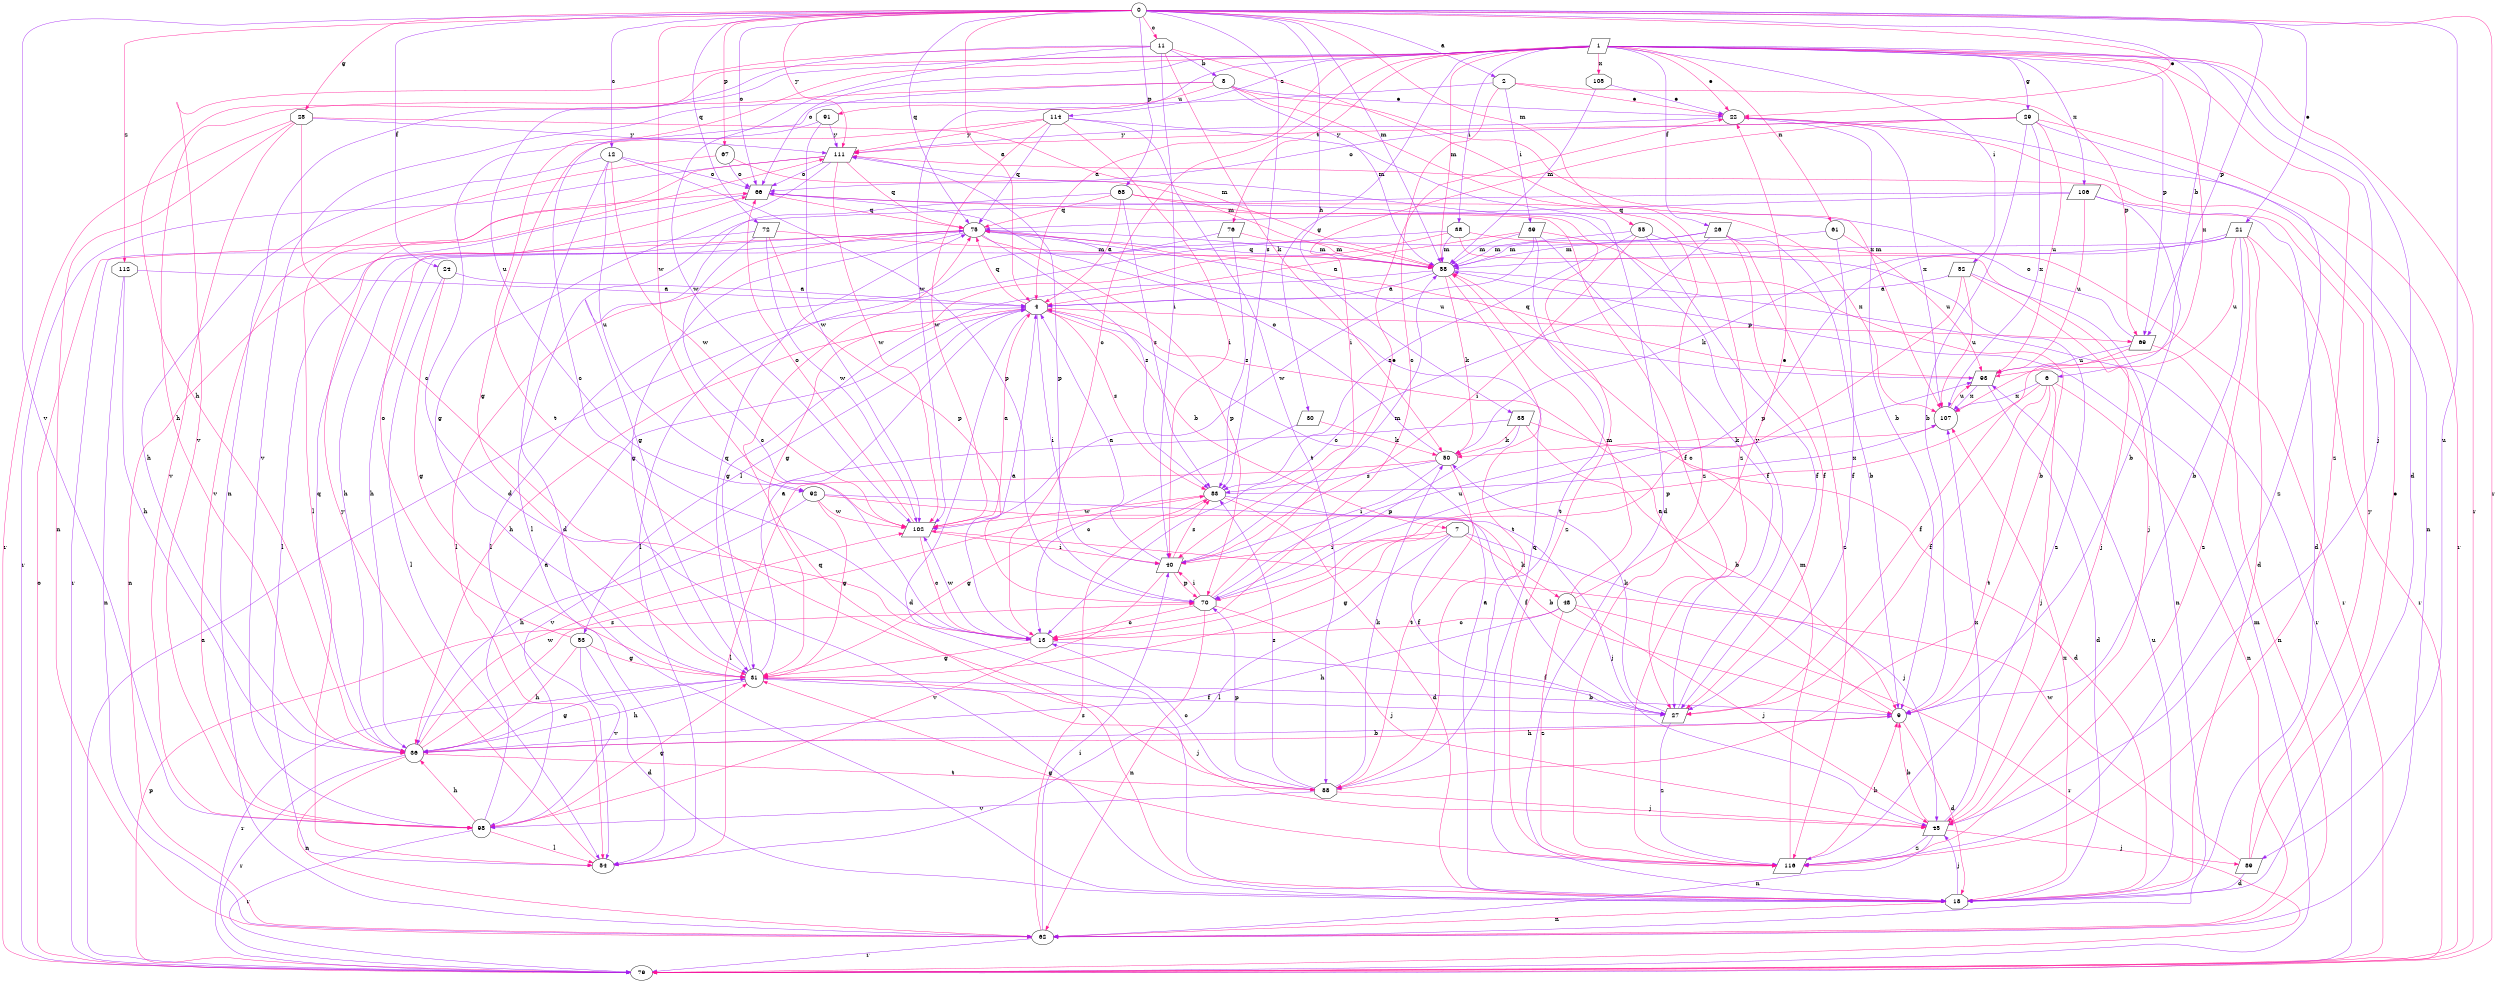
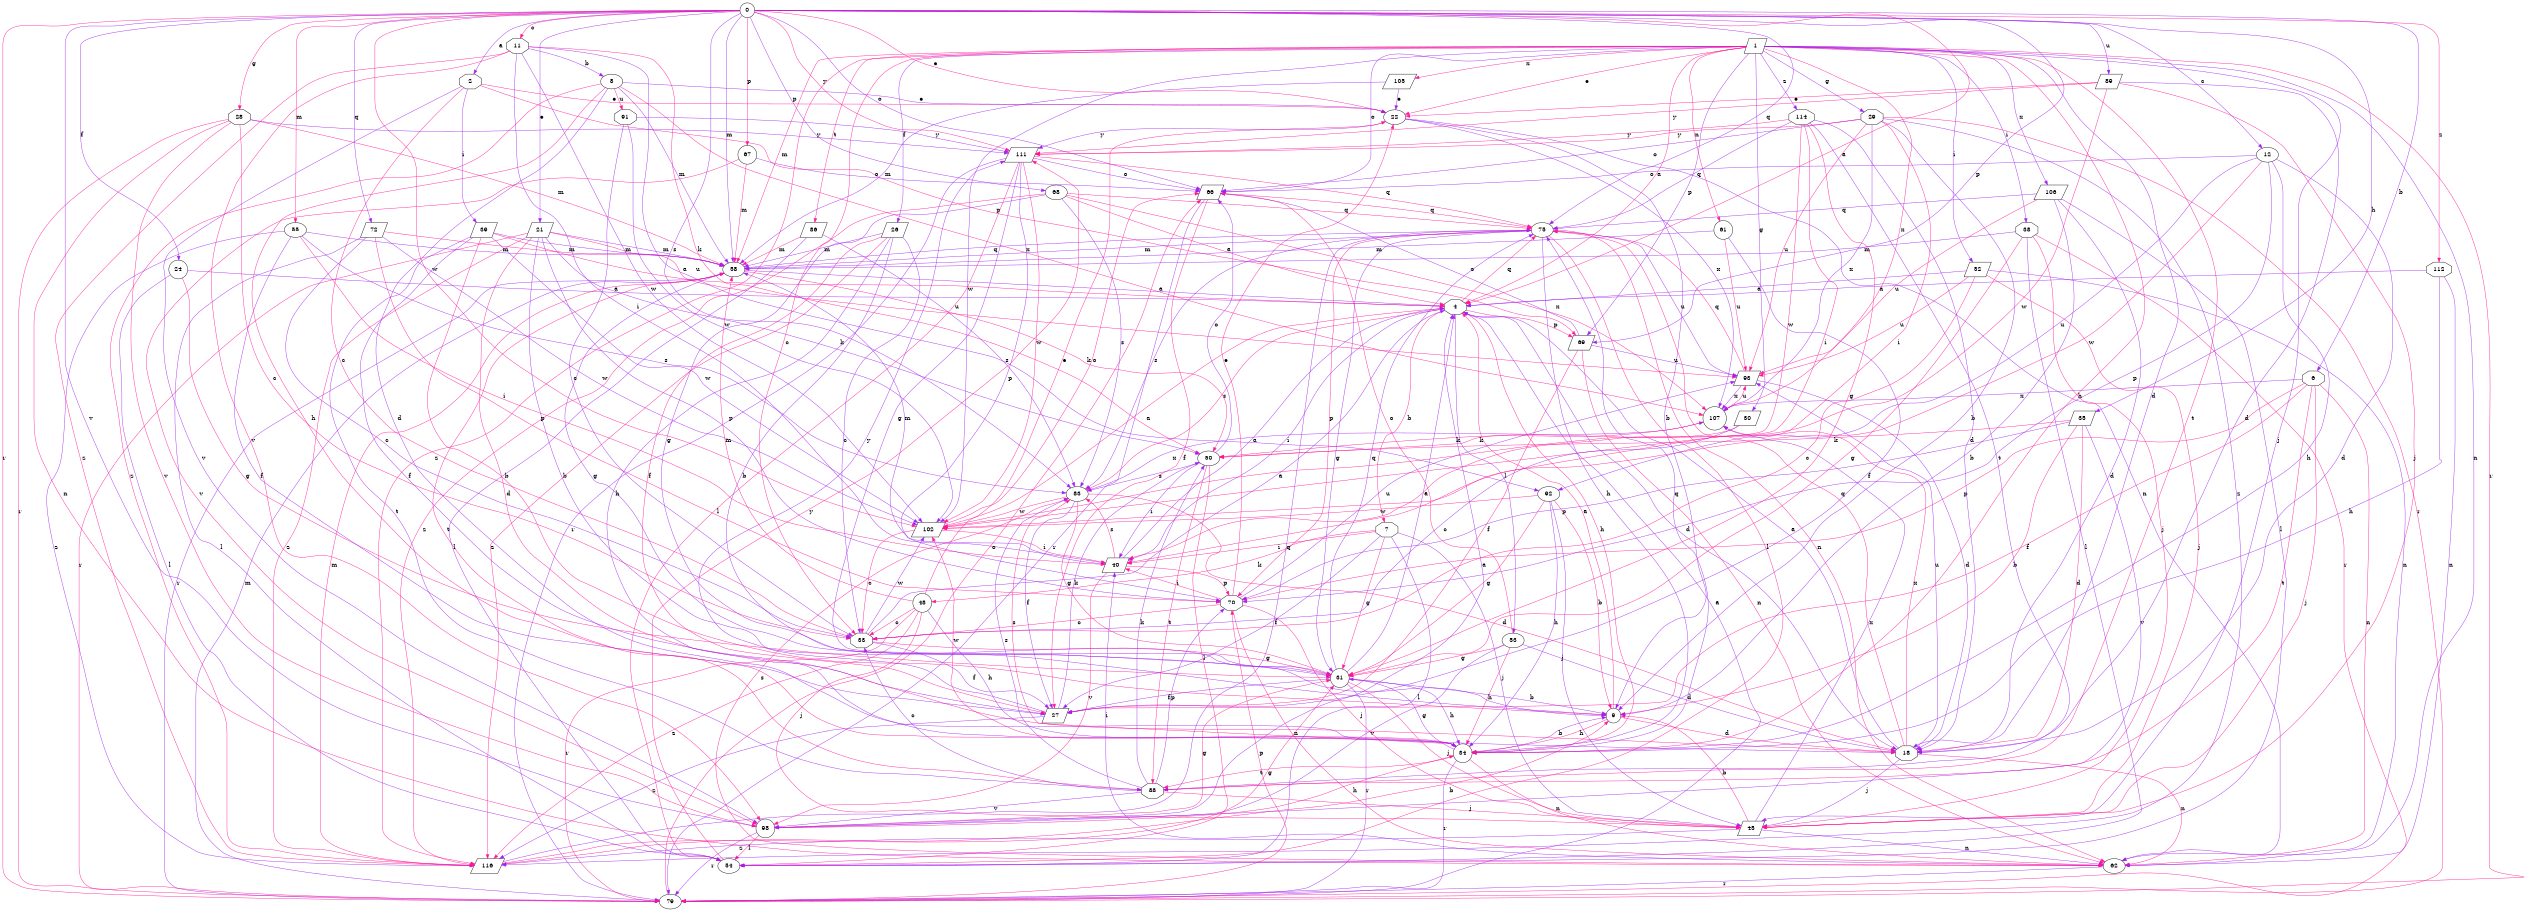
node "105": shape octagon -> parallelogram
node "76": label "76" -> "86"
edge "52" -> "107": now "52" -> "93"
node "13": label "13" -> "33"
node "36": label "36" -> "34"
edge "45" -> "89": reversed
